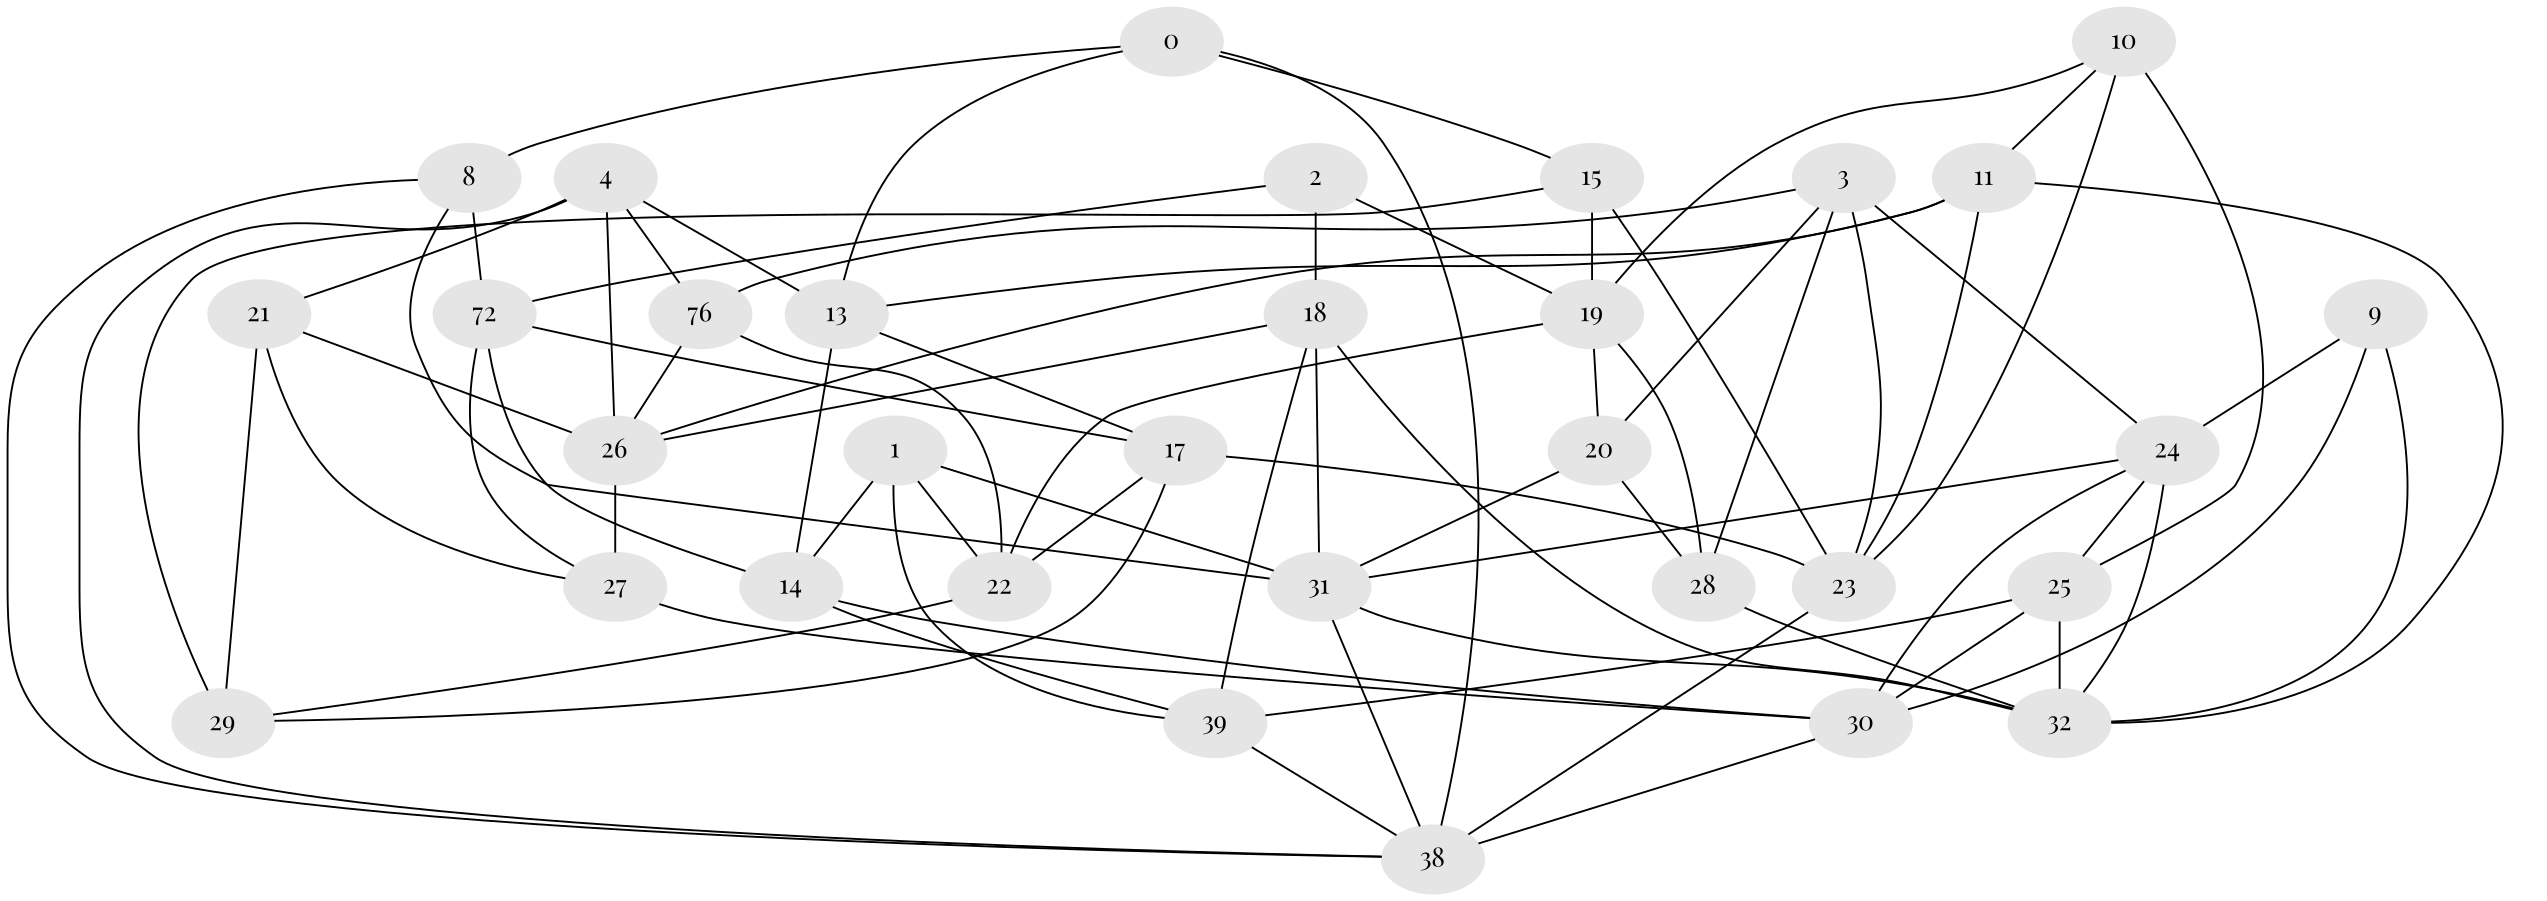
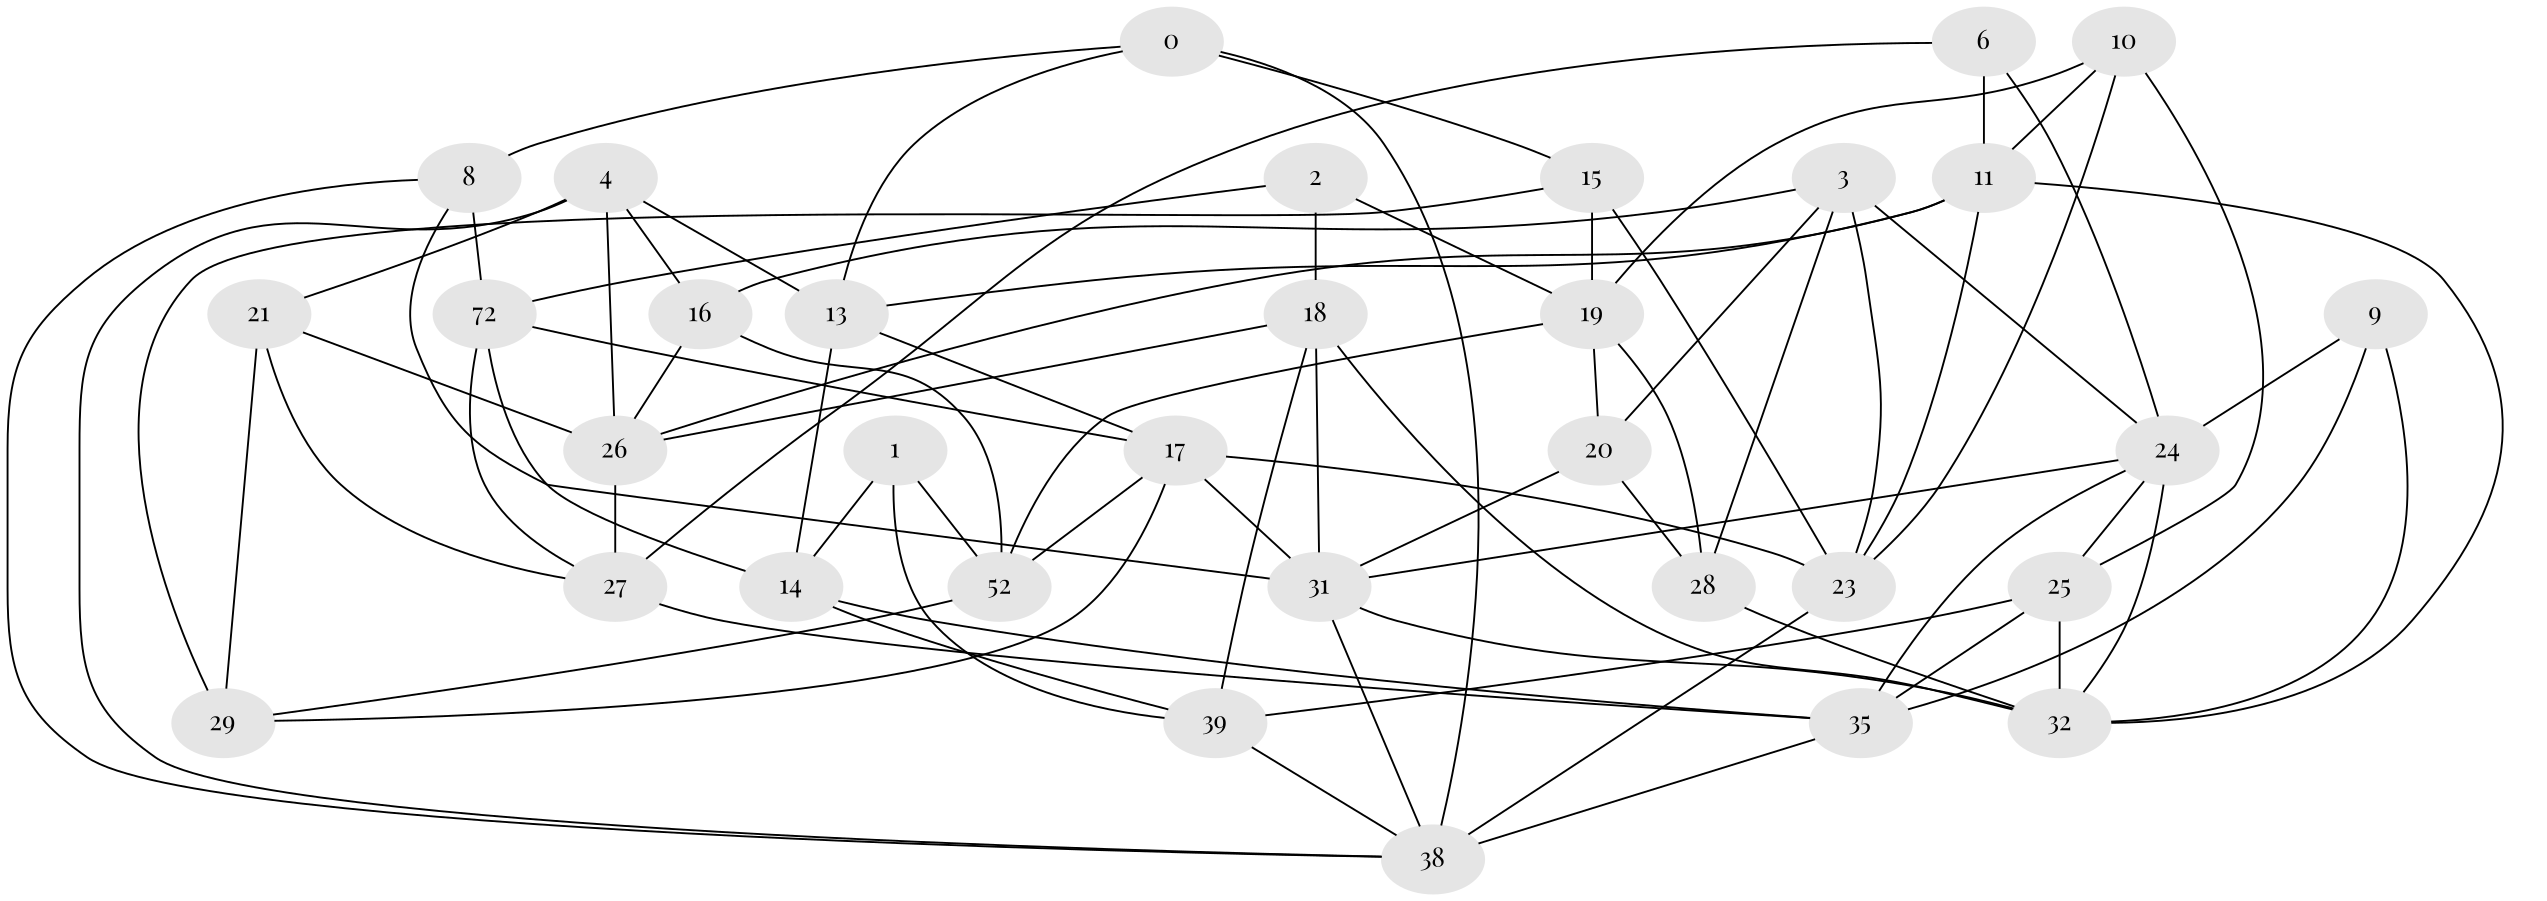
node "6": added
node "76": label "76" -> "16"
edge "1" -- "31": now "17" -- "31"
node "22": label "22" -> "52"
node "30": label "30" -> "35"
